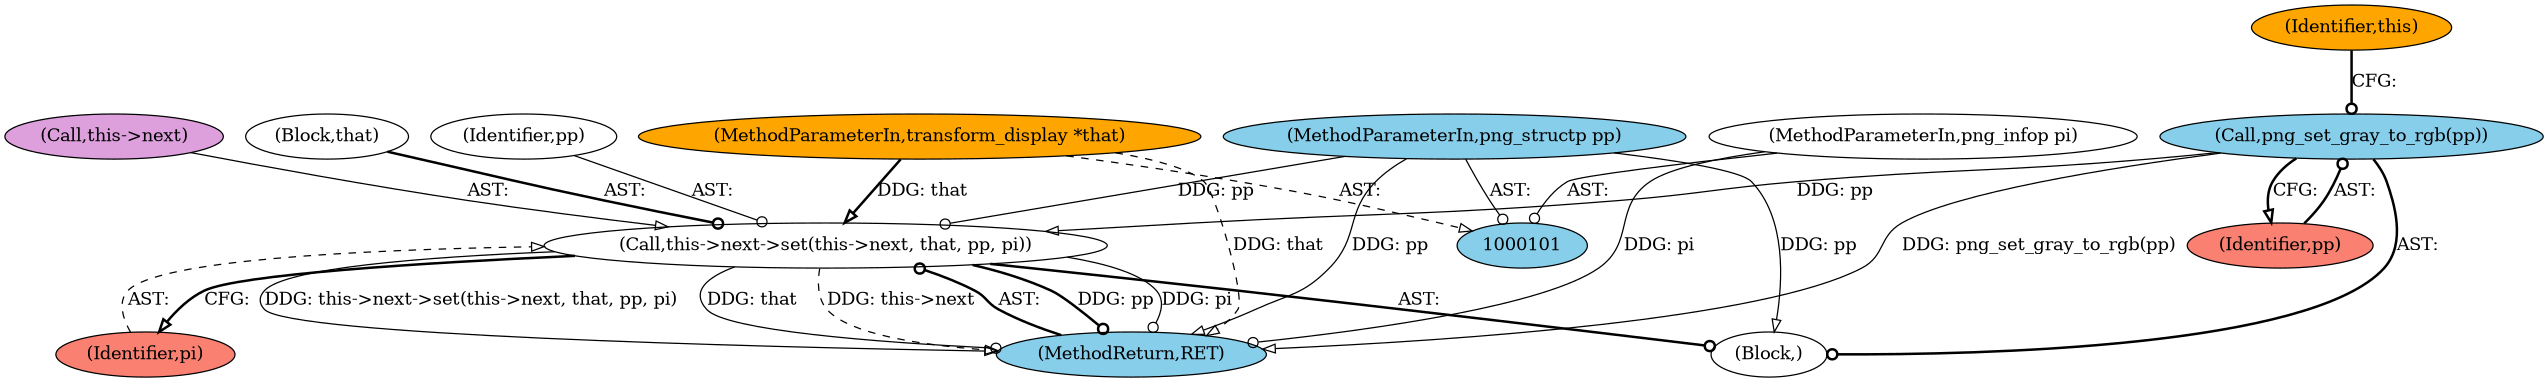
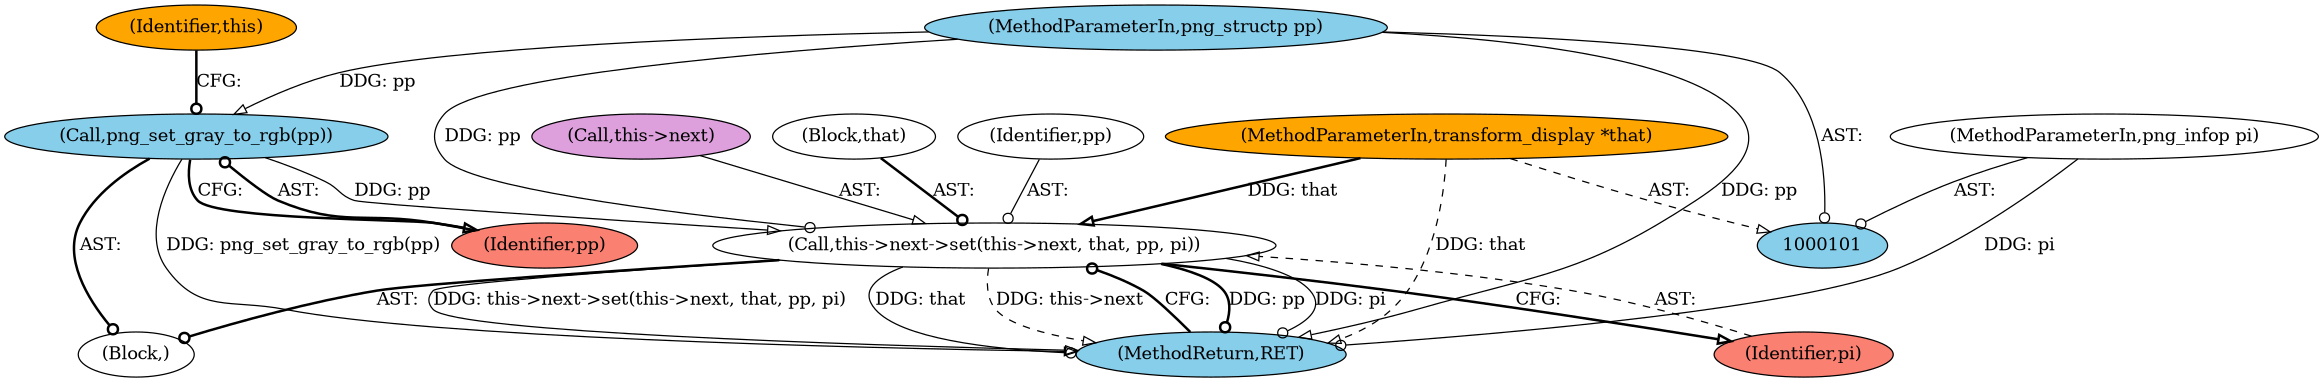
edge "(MethodParameterIn,png_structp pp)" -> "(Block,)": now "(MethodParameterIn,png_structp pp)" -> "(Call,png_set_gray_to_rgb(pp))"
edge "(MethodReturn,RET)" -> "(Call,this->next->set(this->next, that, pp, pi))": label "AST: " -> "CFG: "
